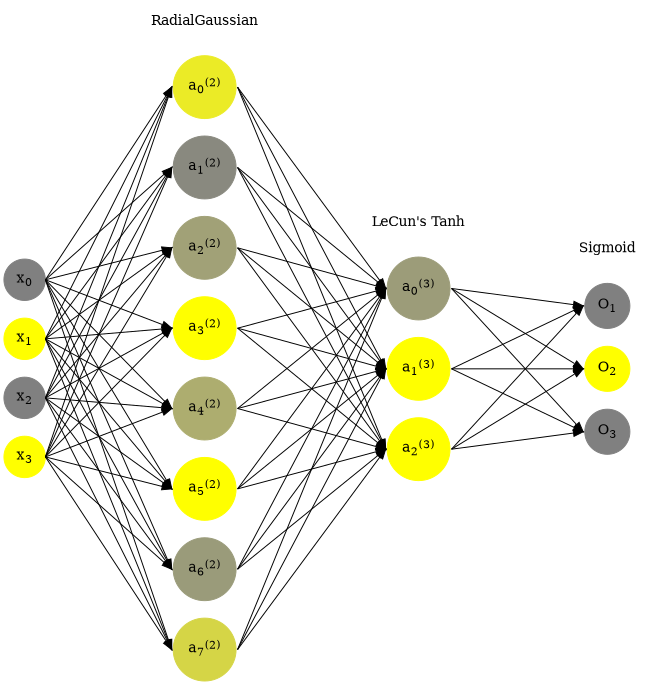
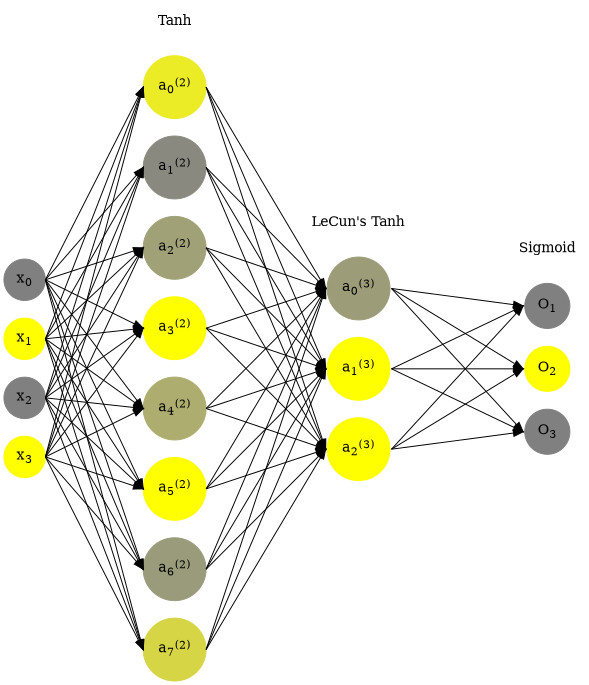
node "RadialGaussian": label "RadialGaussian" -> "Tanh"
